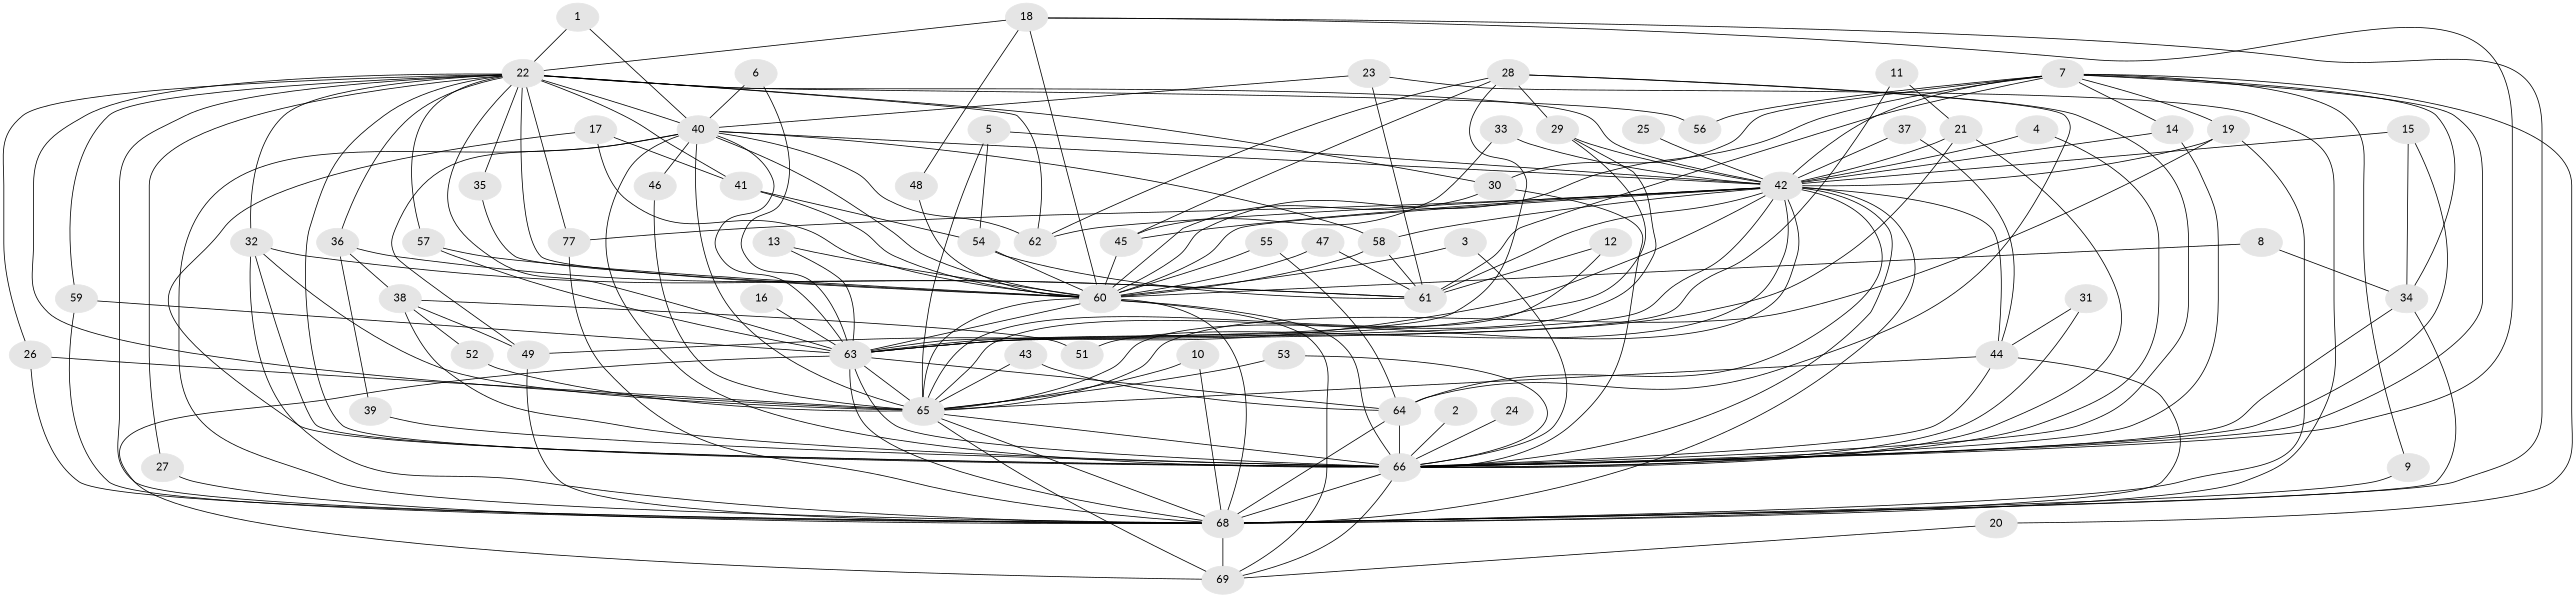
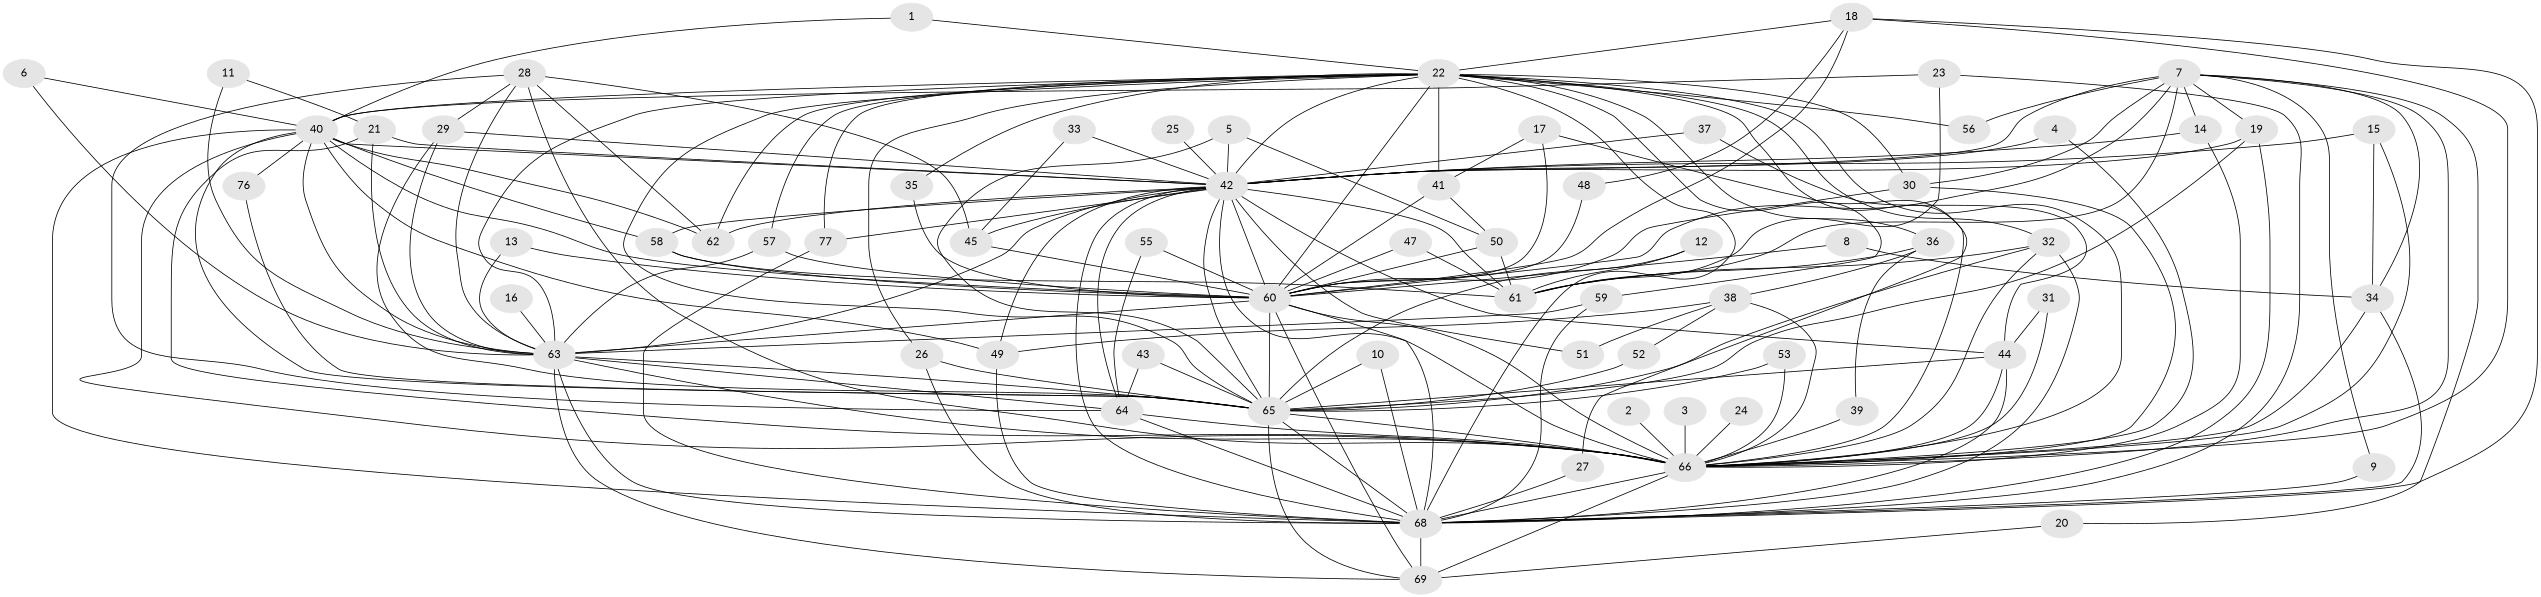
node "46": label "46" -> "76"
node "54": label "54" -> "50"
edge "3" -- "60": removed
